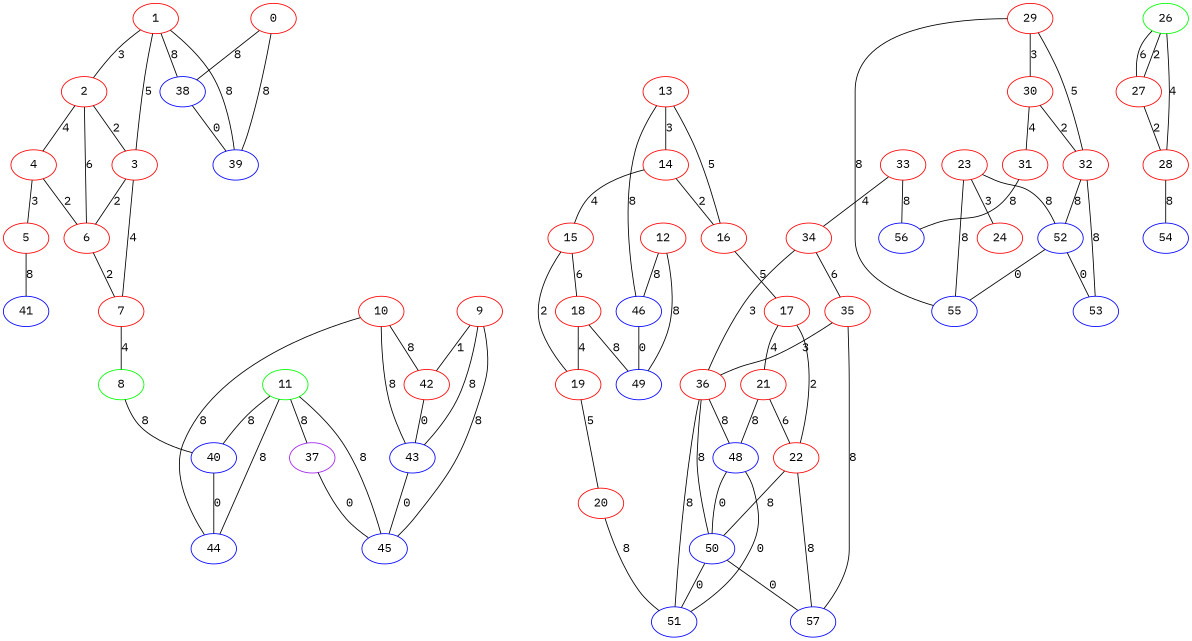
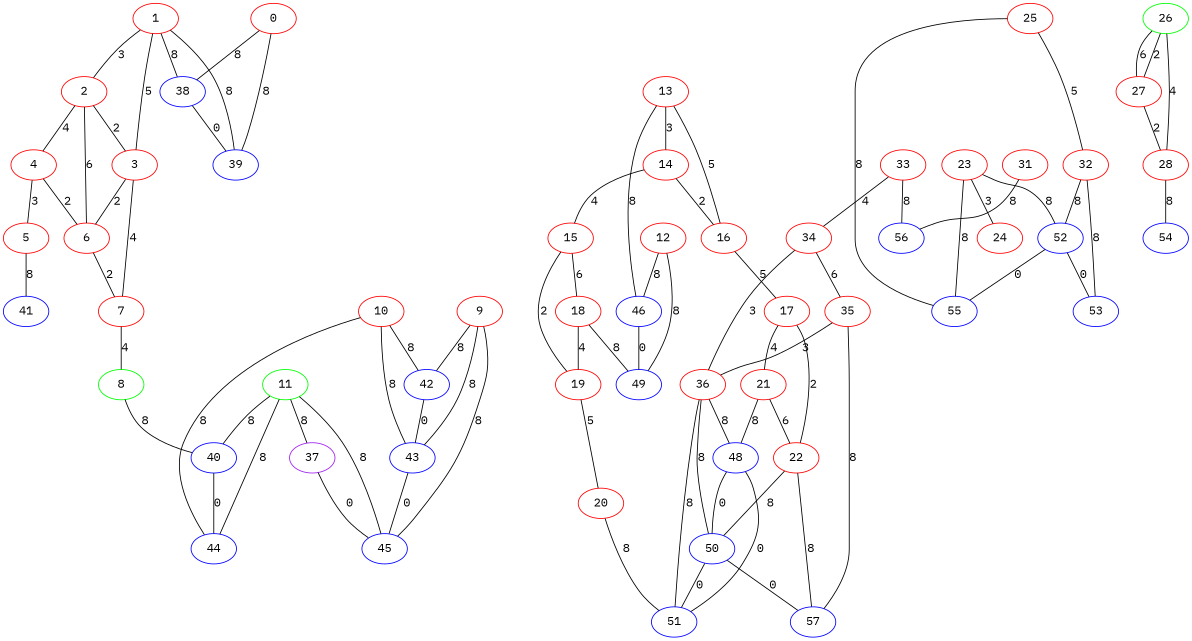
node "29": label "29" -> "25"
node "30": removed
edge "9" -- "42": label "1" -> "8"
node "42": color red -> blue
